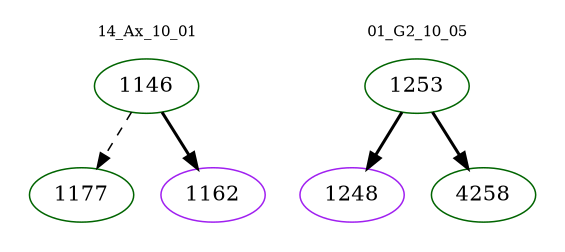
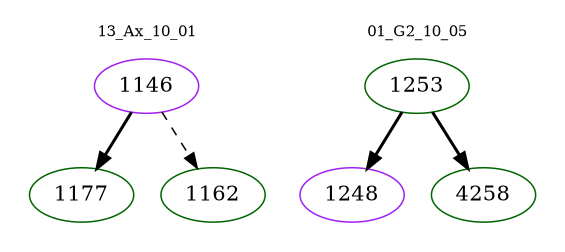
cluster "14_Ax_10_01": label "14_Ax_10_01" -> "13_Ax_10_01"
node "1146": color darkgreen -> purple
edge "1146" -> "1177": style dashed -> bold
edge "1146" -> "1162": style bold -> dashed
node "1162": color purple -> darkgreen
